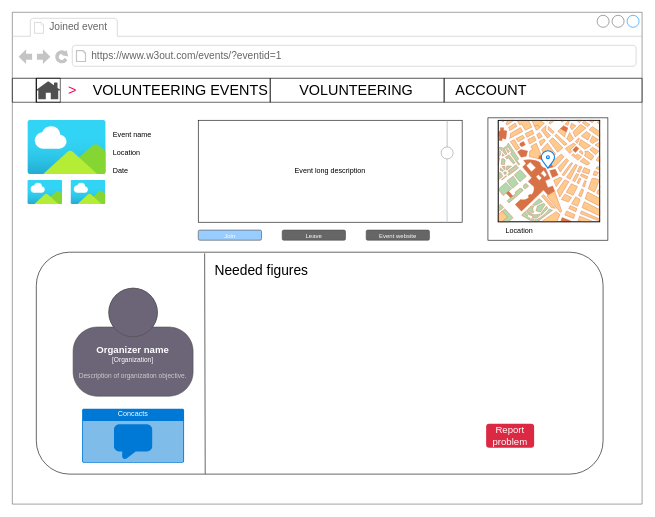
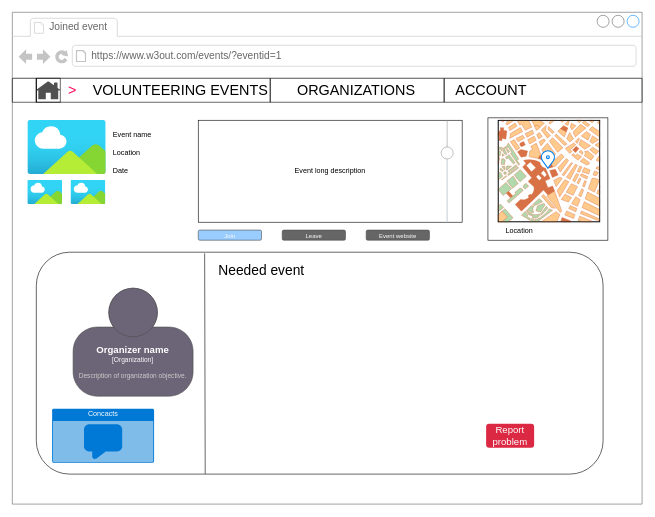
node "VOLUNTEERING": label "VOLUNTEERING" -> "ORGANIZATIONS"
node "Needed figures": label "Needed figures" -> "Needed event"
node "Concacts": moved (133, 436) -> (103, 436)
